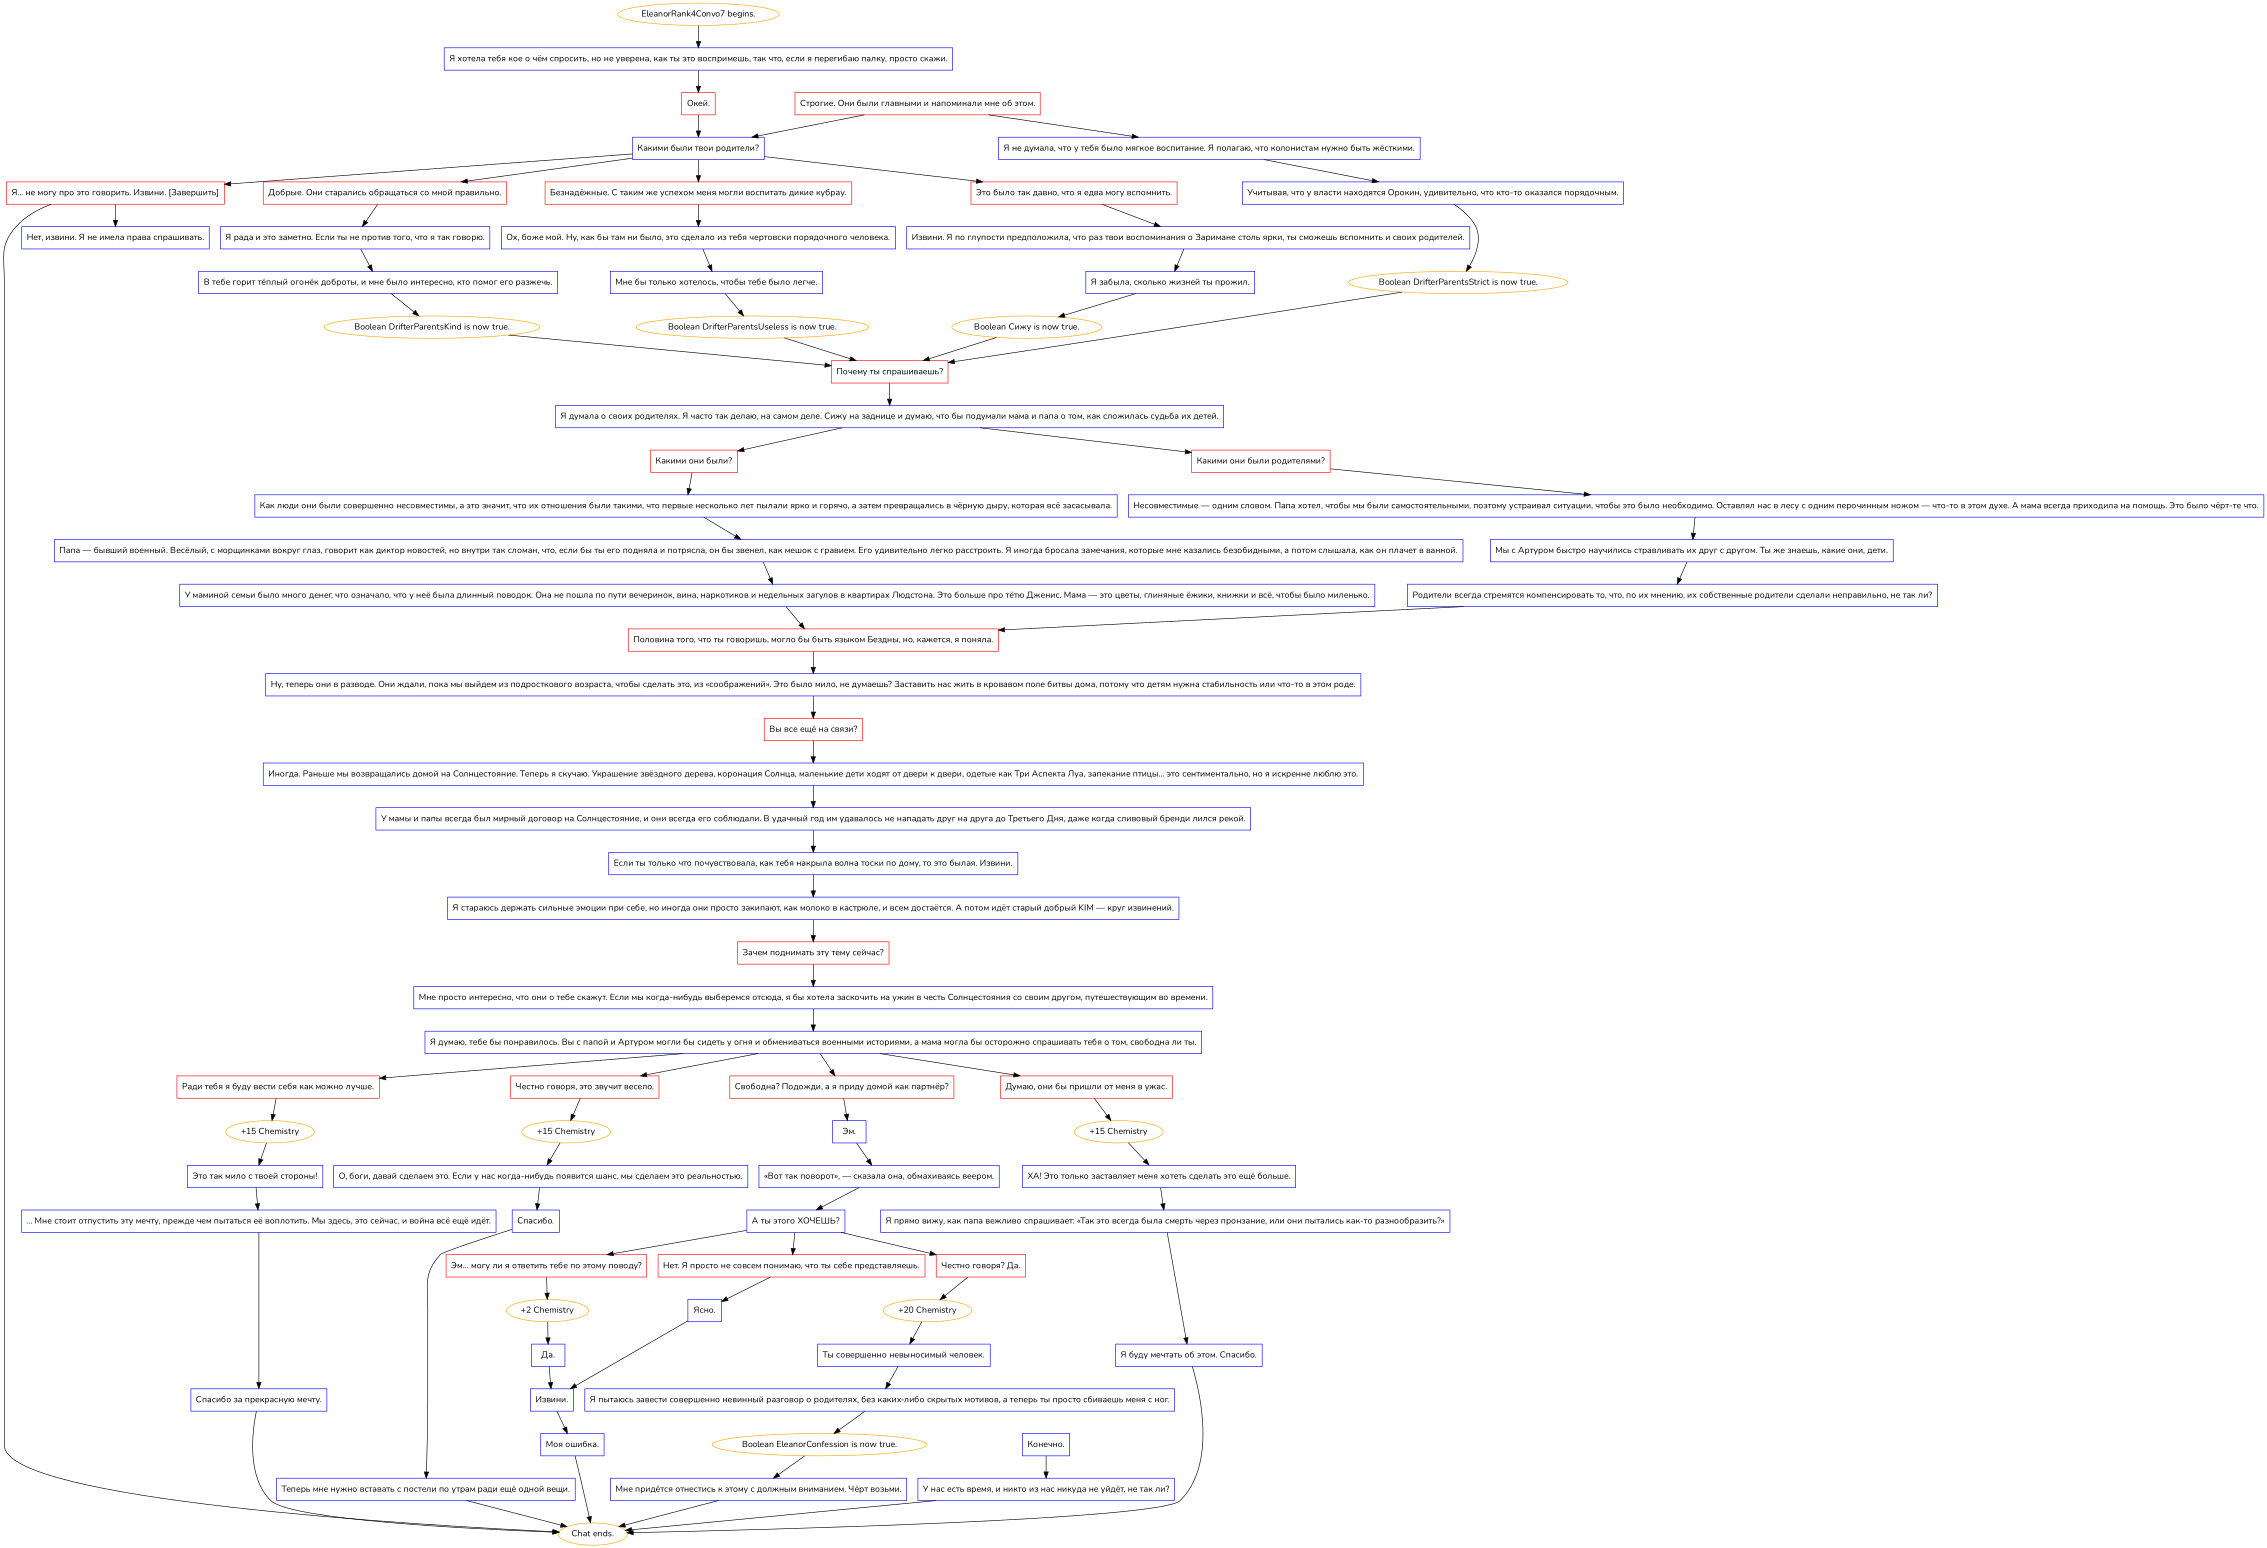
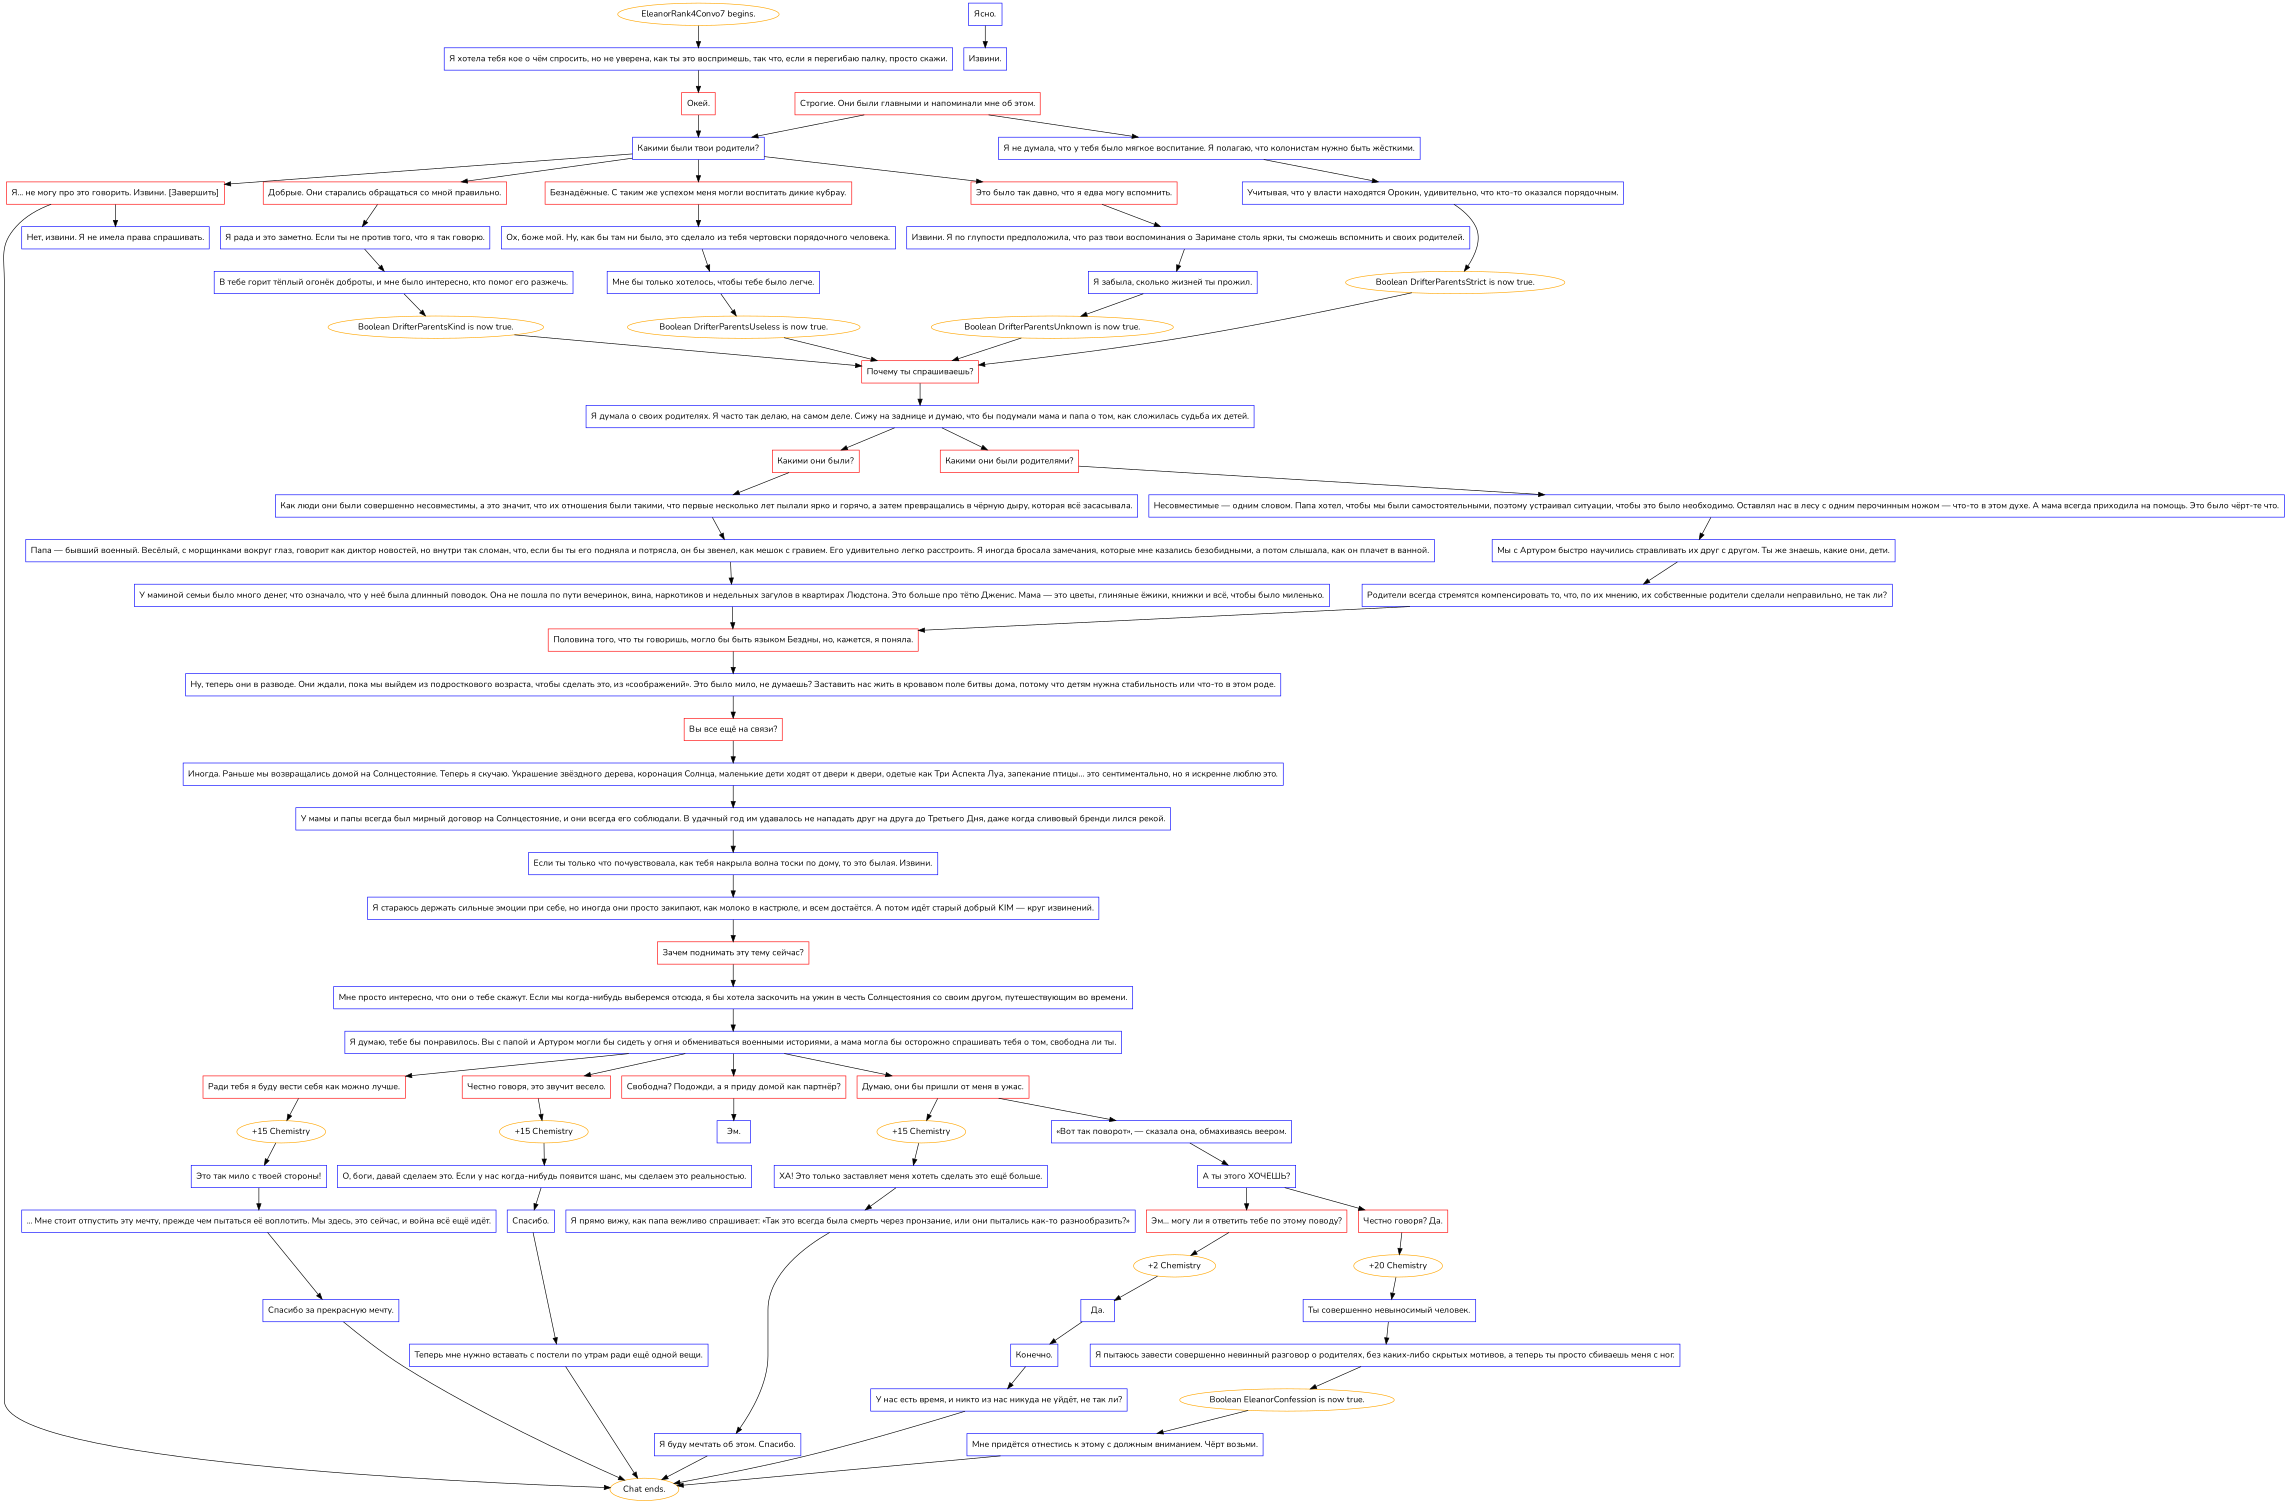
node "Boolean Сижу is now true.": label "Boolean Сижу is now true." -> "Boolean DrifterParentsUnknown is now true."
edge "Эм." -> "«Вот так поворот», — сказала она, обмахиваясь веером.": now "Думаю, они бы пришли от меня в ужас." -> "«Вот так поворот», — сказала она, обмахиваясь веером."
node "Нет. Я просто не совсем понимаю, что ты себе представляешь.": removed
edge "Да." -> "Извини.": now "Да." -> "Конечно."
node "Моя ошибка.": removed
